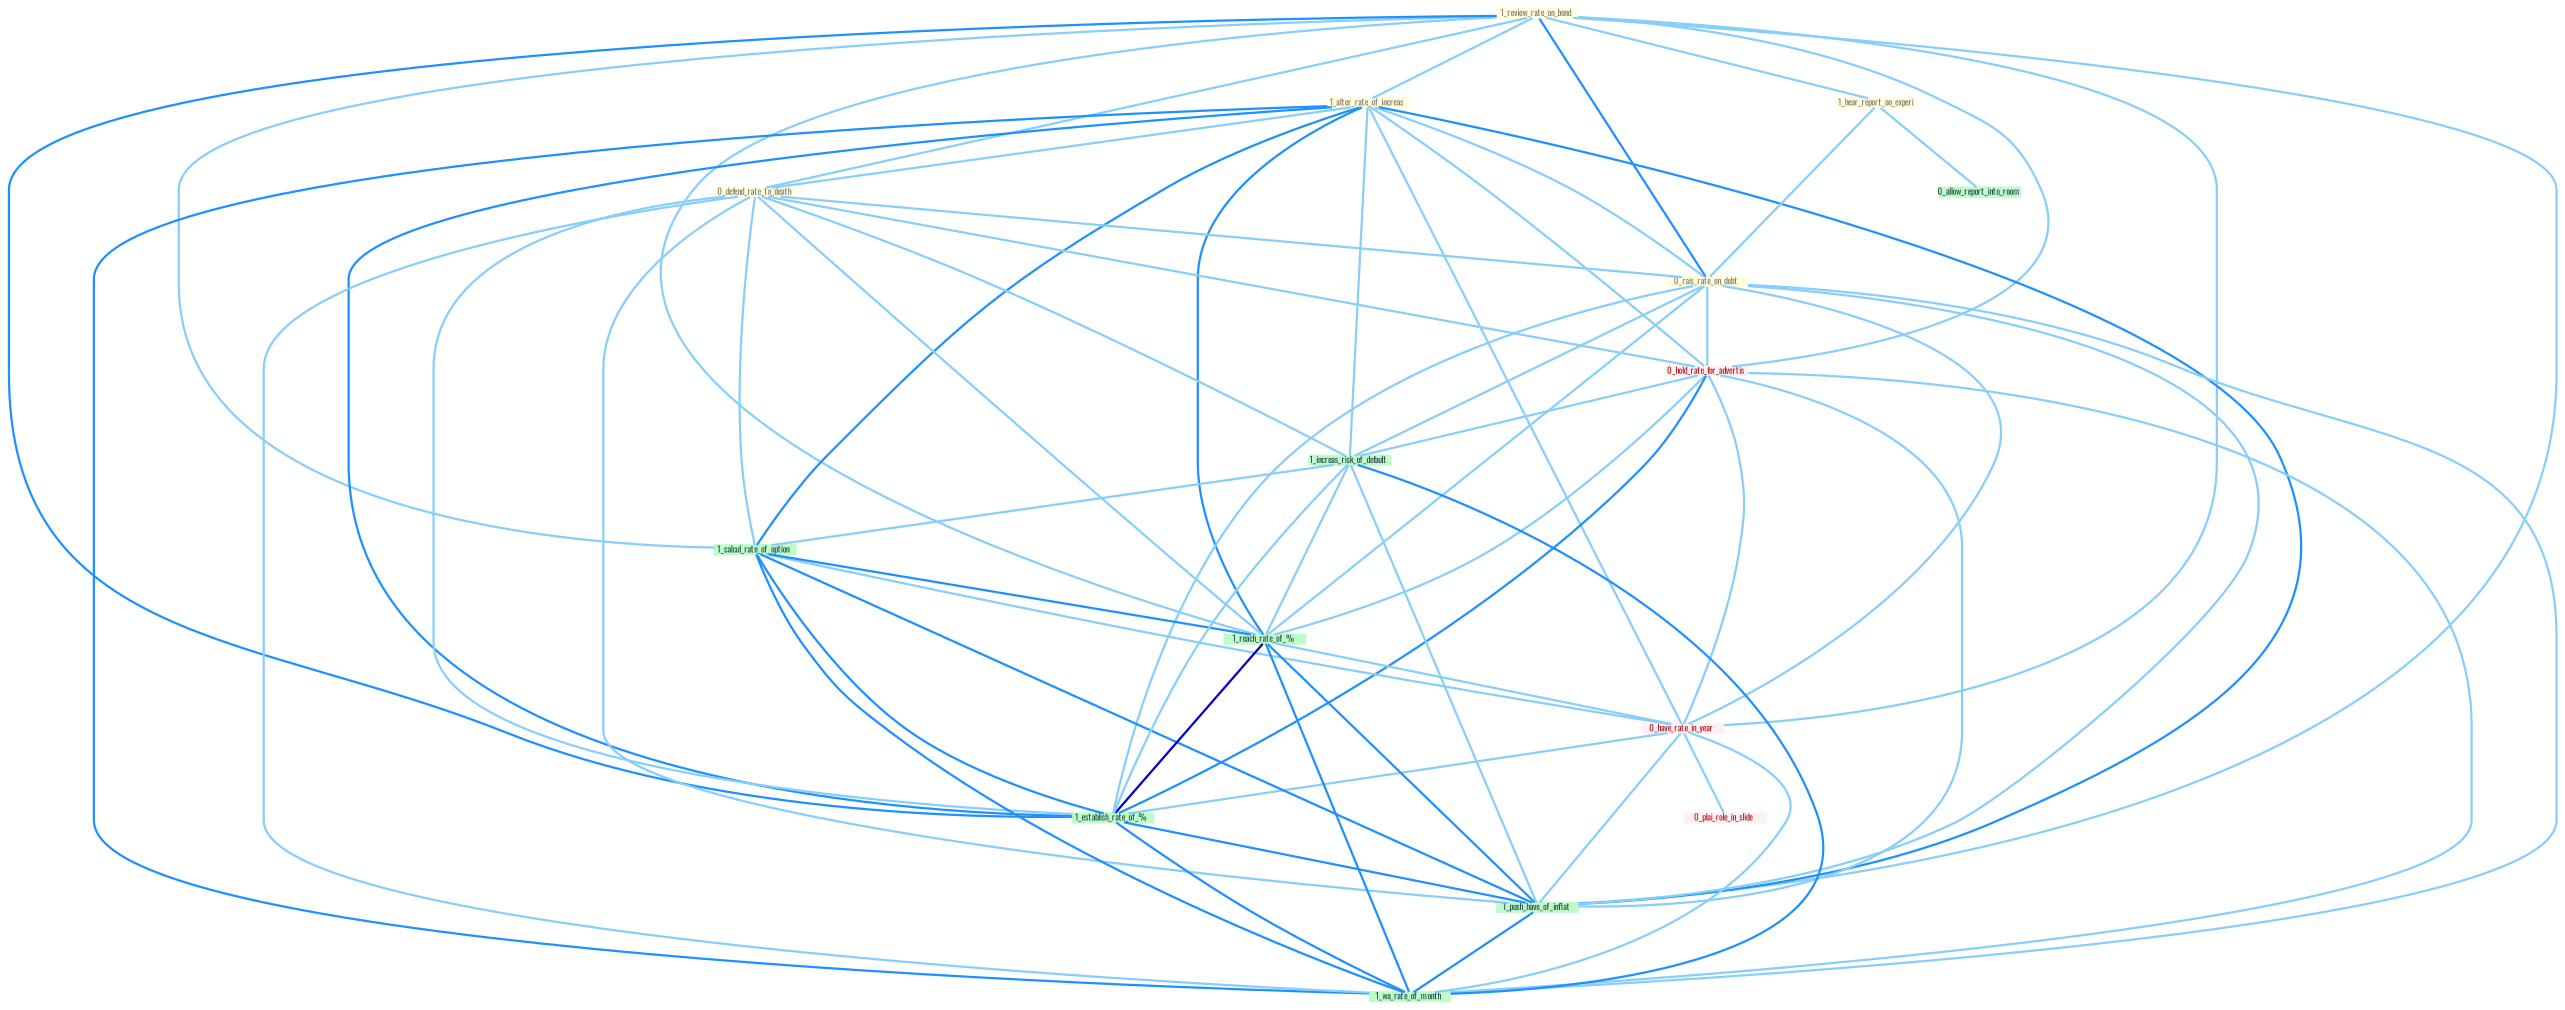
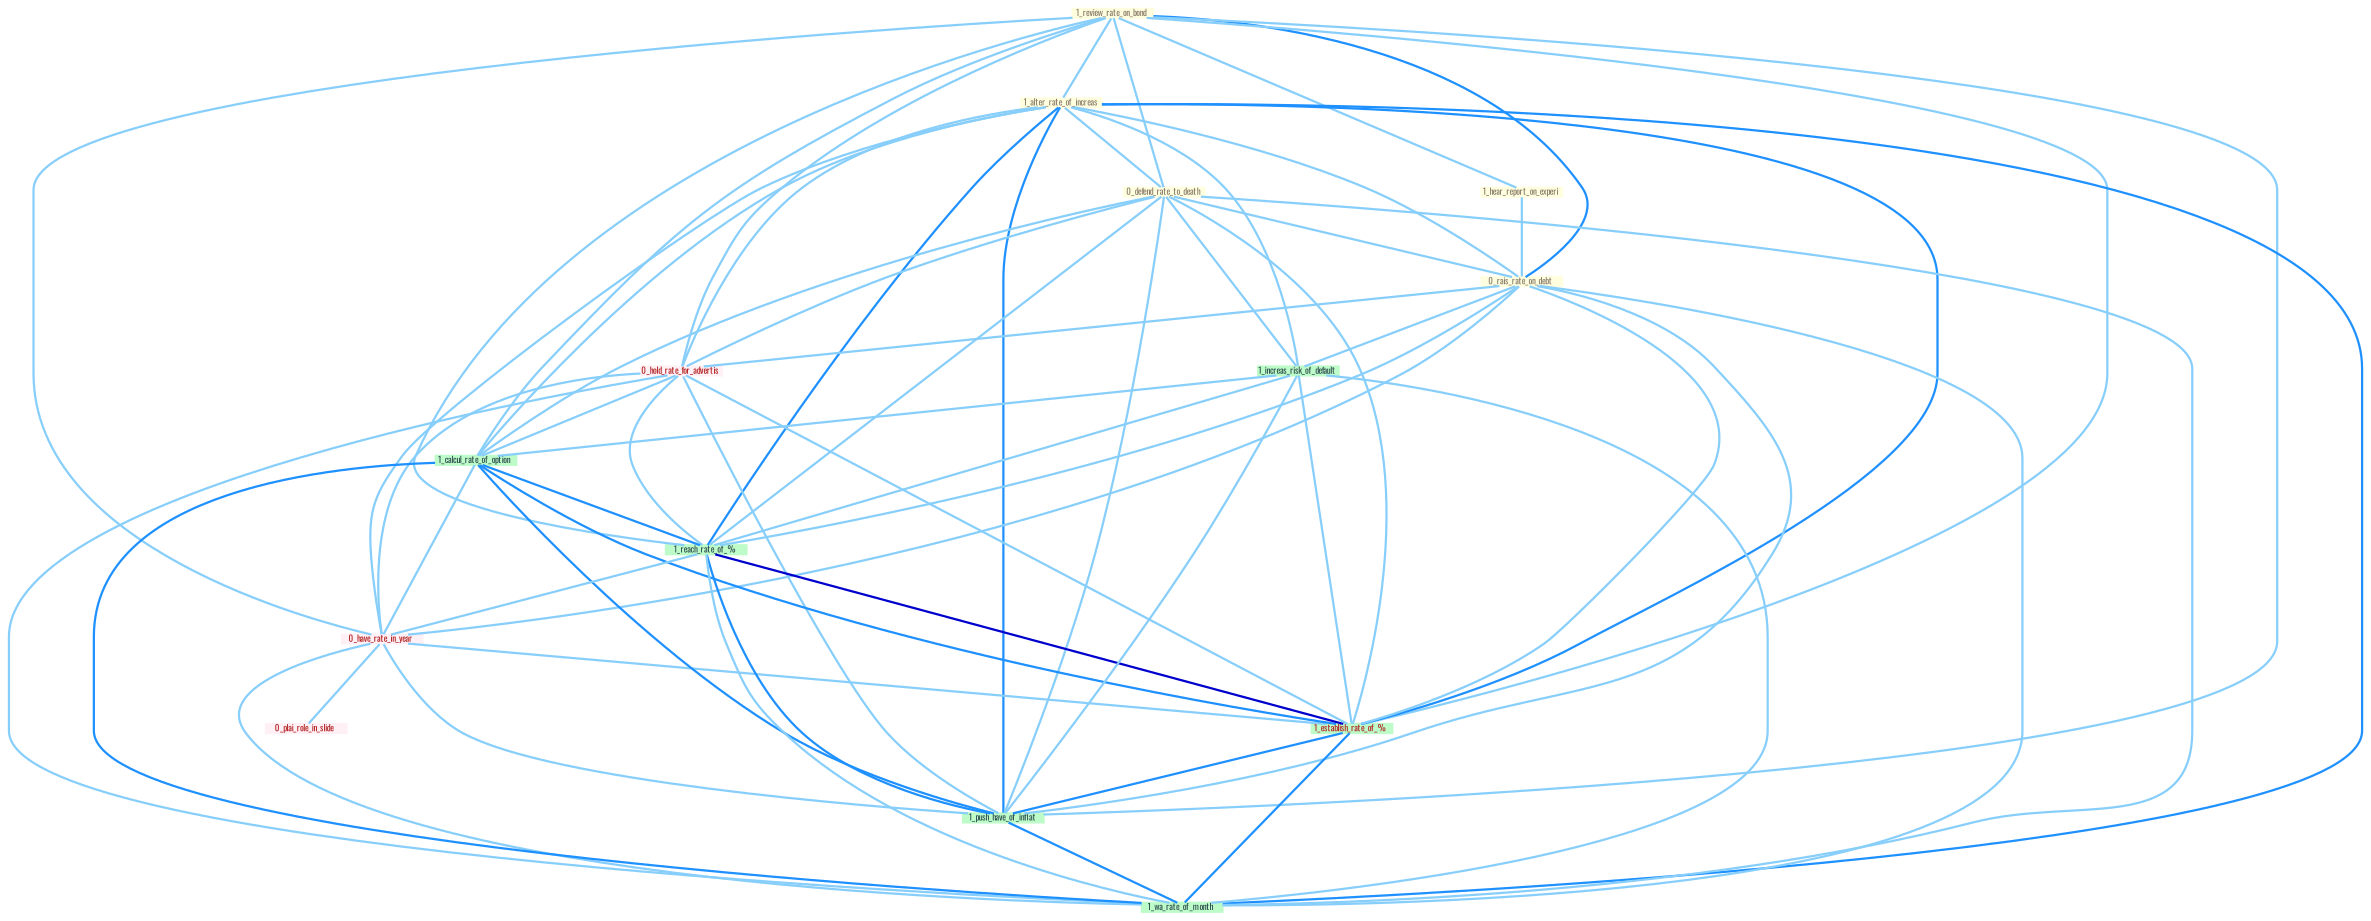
edge "1_review_rate_on_bond" -- "1_establish_rate_of_%": color #1e90ff -> #87cefa
node "0_allow_report_into_room": removed
edge "1_alter_rate_of_increas" -- "1_calcul_rate_of_option": color #1e90ff -> #87cefa
edge "0_hold_rate_for_advertis" -- "1_increas_risk_of_default": now "0_hold_rate_for_advertis" -- "1_calcul_rate_of_option"
edge "0_hold_rate_for_advertis" -- "1_establish_rate_of_%": color #1e90ff -> #87cefa
edge "1_increas_risk_of_default" -- "1_wa_rate_of_month": color #1e90ff -> #87cefa
node "1_establish_rate_of_%": fontcolor #2f4f4f -> #b22222
edge "1_reach_rate_of_%" -- "1_wa_rate_of_month": color #1e90ff -> #87cefa
